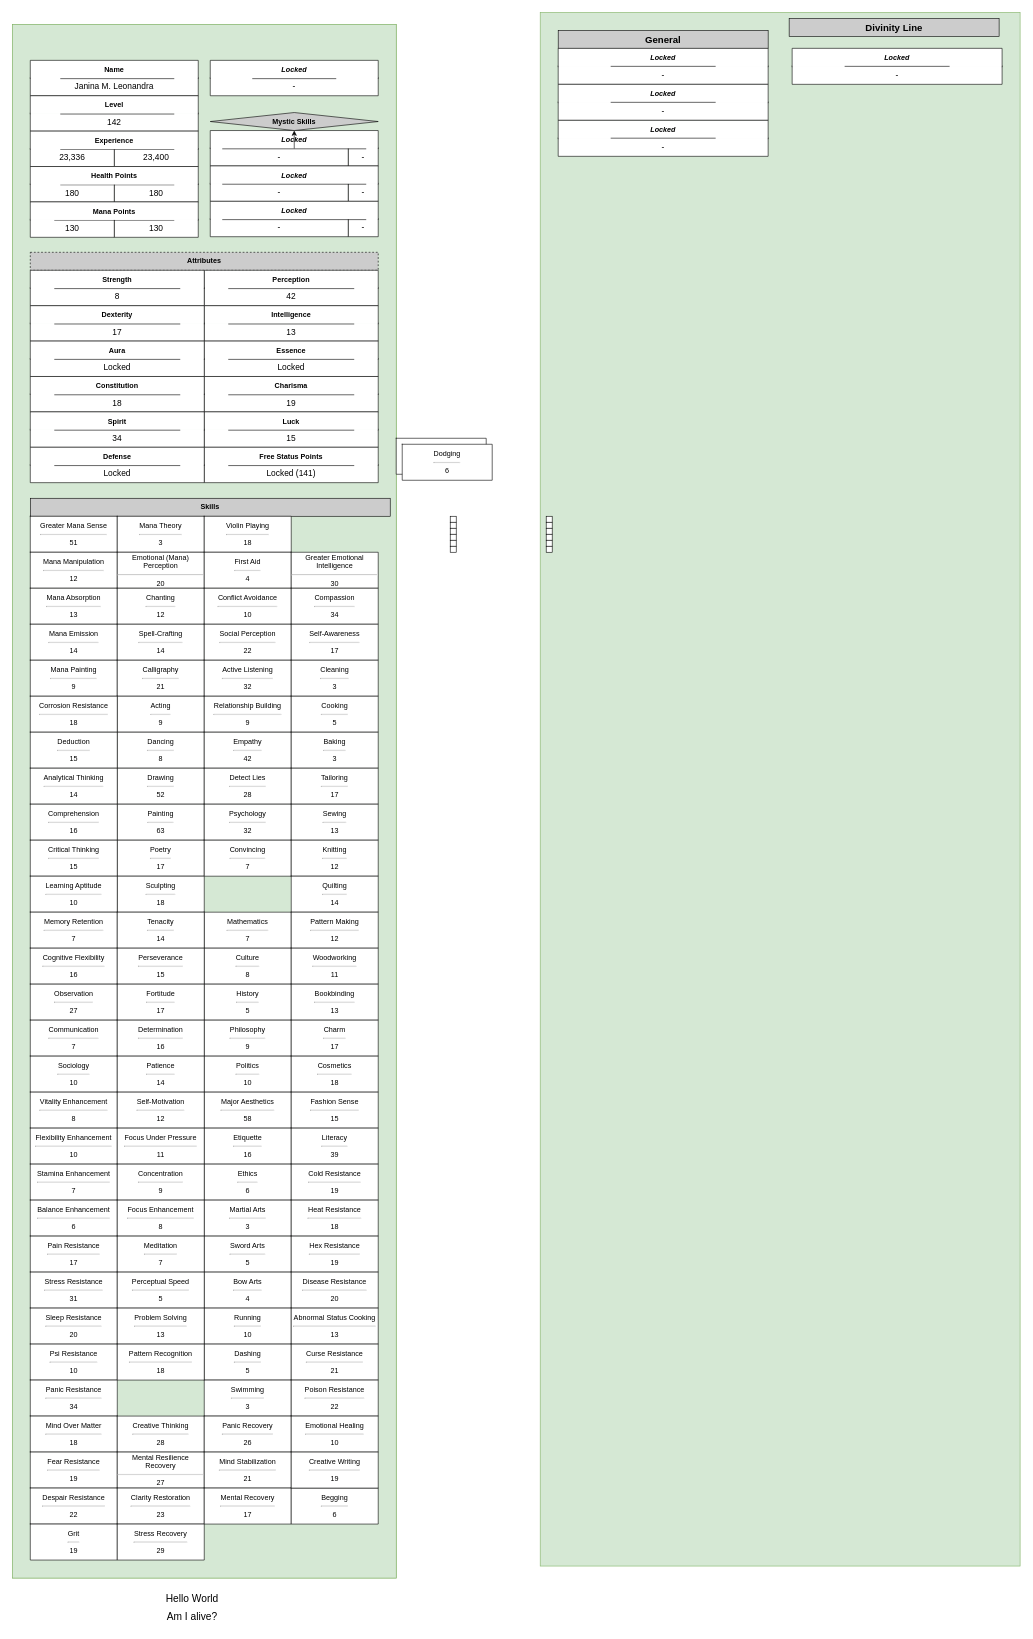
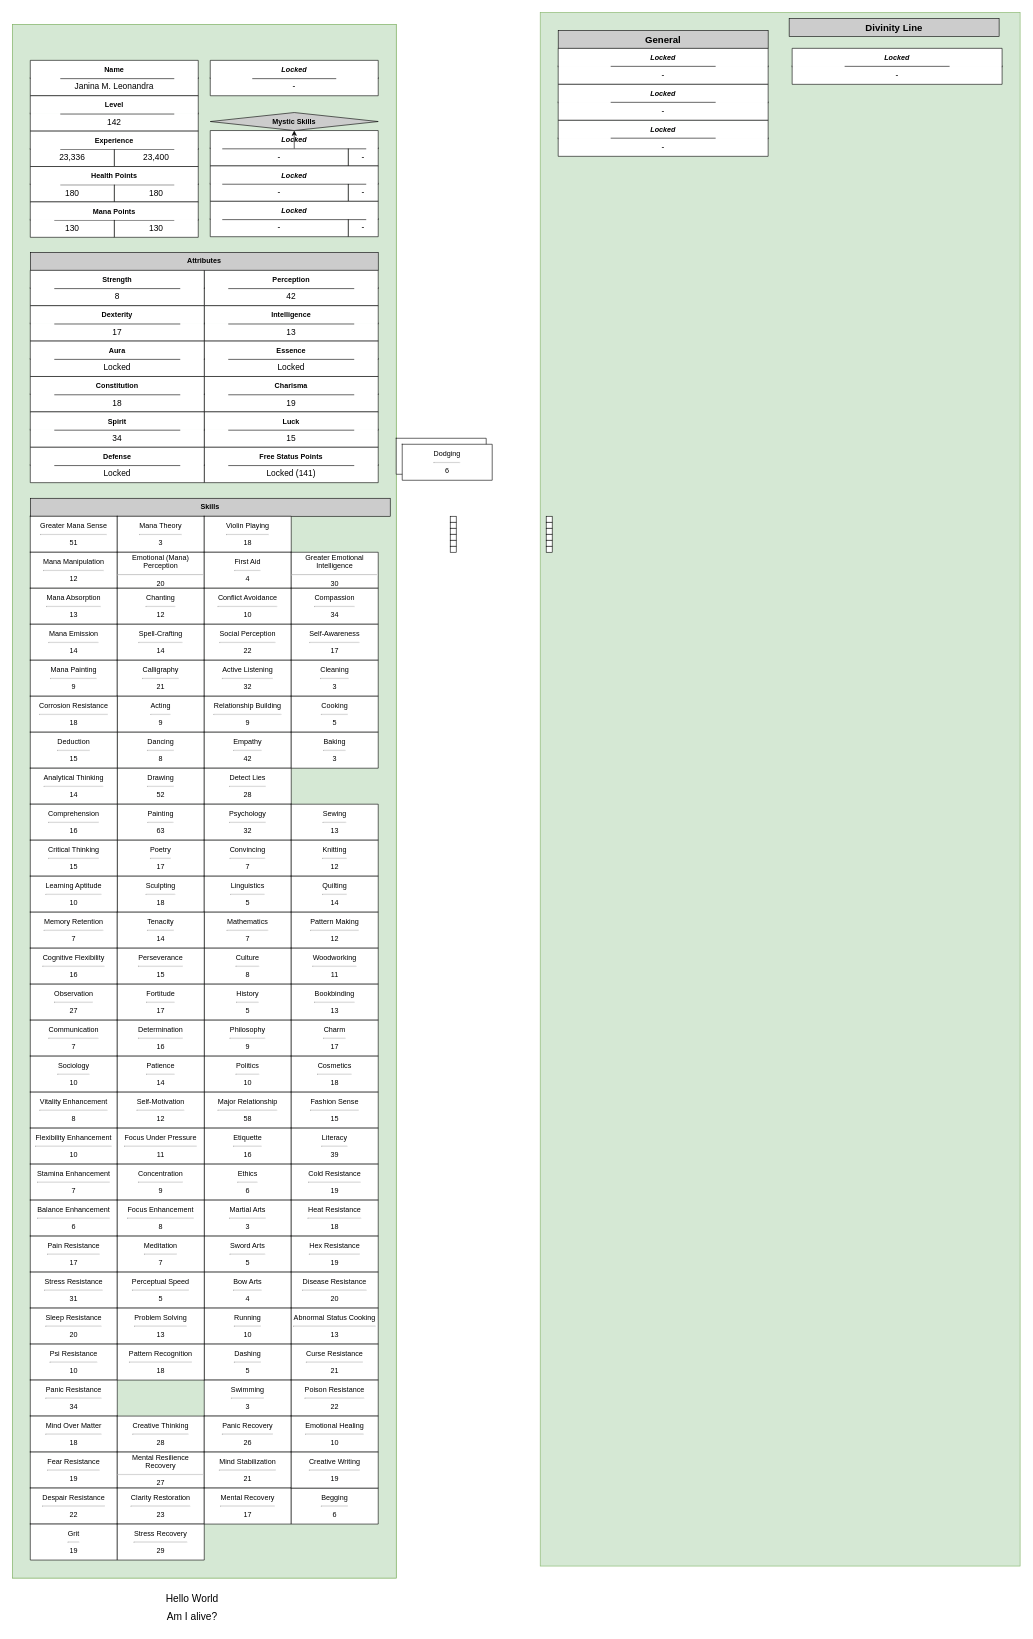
node "Attributes": style dashed -> solid
node "Tailoring17": removed
node "Linguistics5": added
node "Major Aesthetics58": label "Major Aesthetics58" -> "Major Relationship58"
